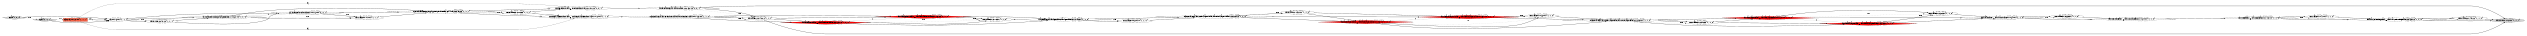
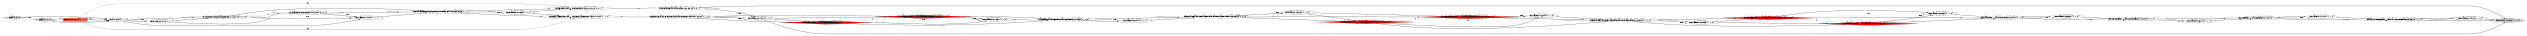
edge "obj == this@@@3@@@['1', '1', '1']" -> "!(obj instanceof NumberTickUnit)@@@6@@@['0', '0', '1']": now "obj == this@@@3@@@['1', '1', '1']" -> "return false@@@7@@@['1', '1', '1']"
node "return false@@@38@@@['1', '1', '0']": added
